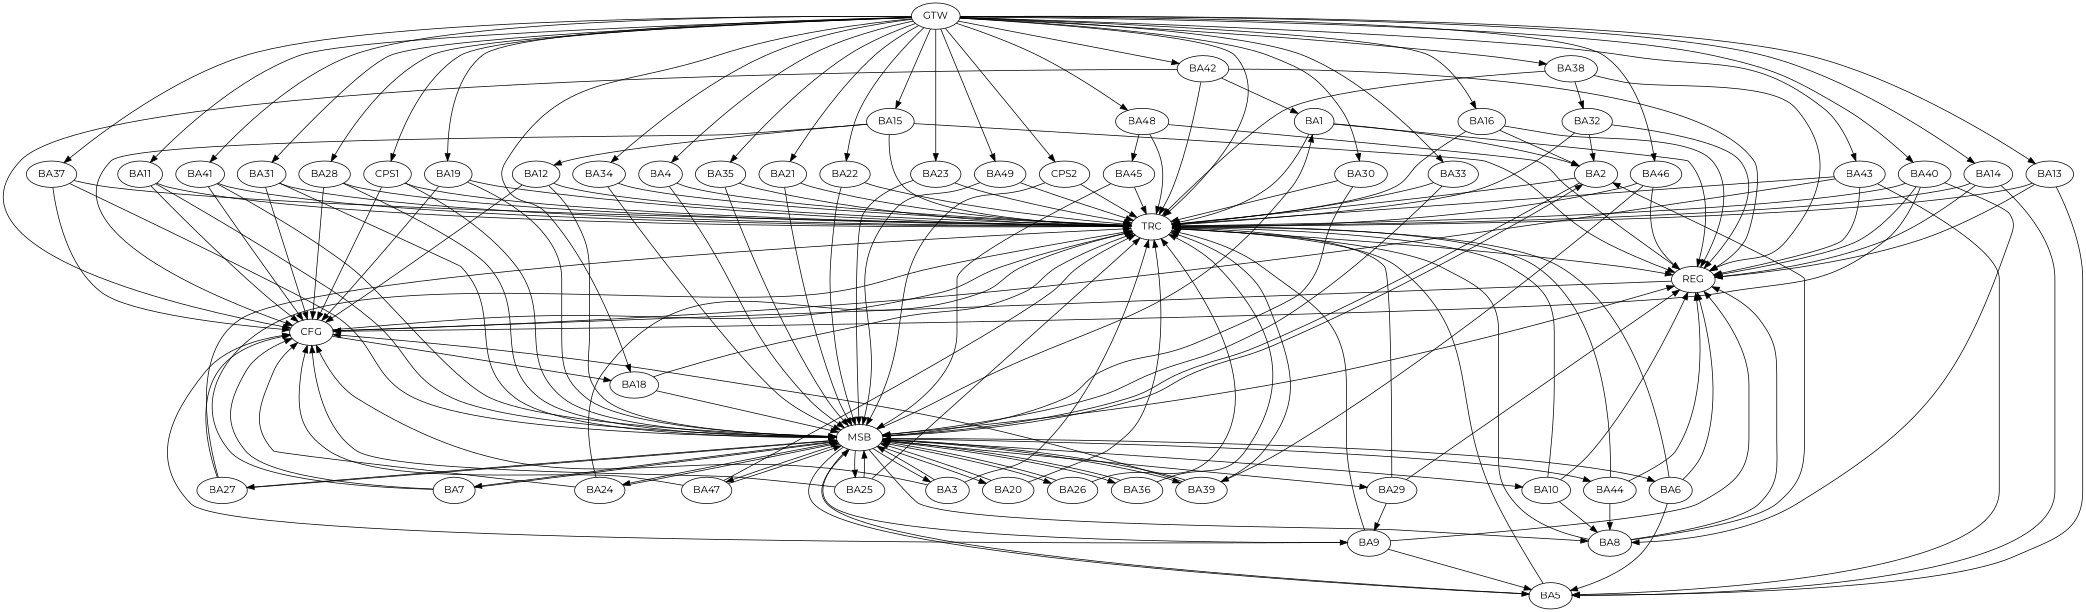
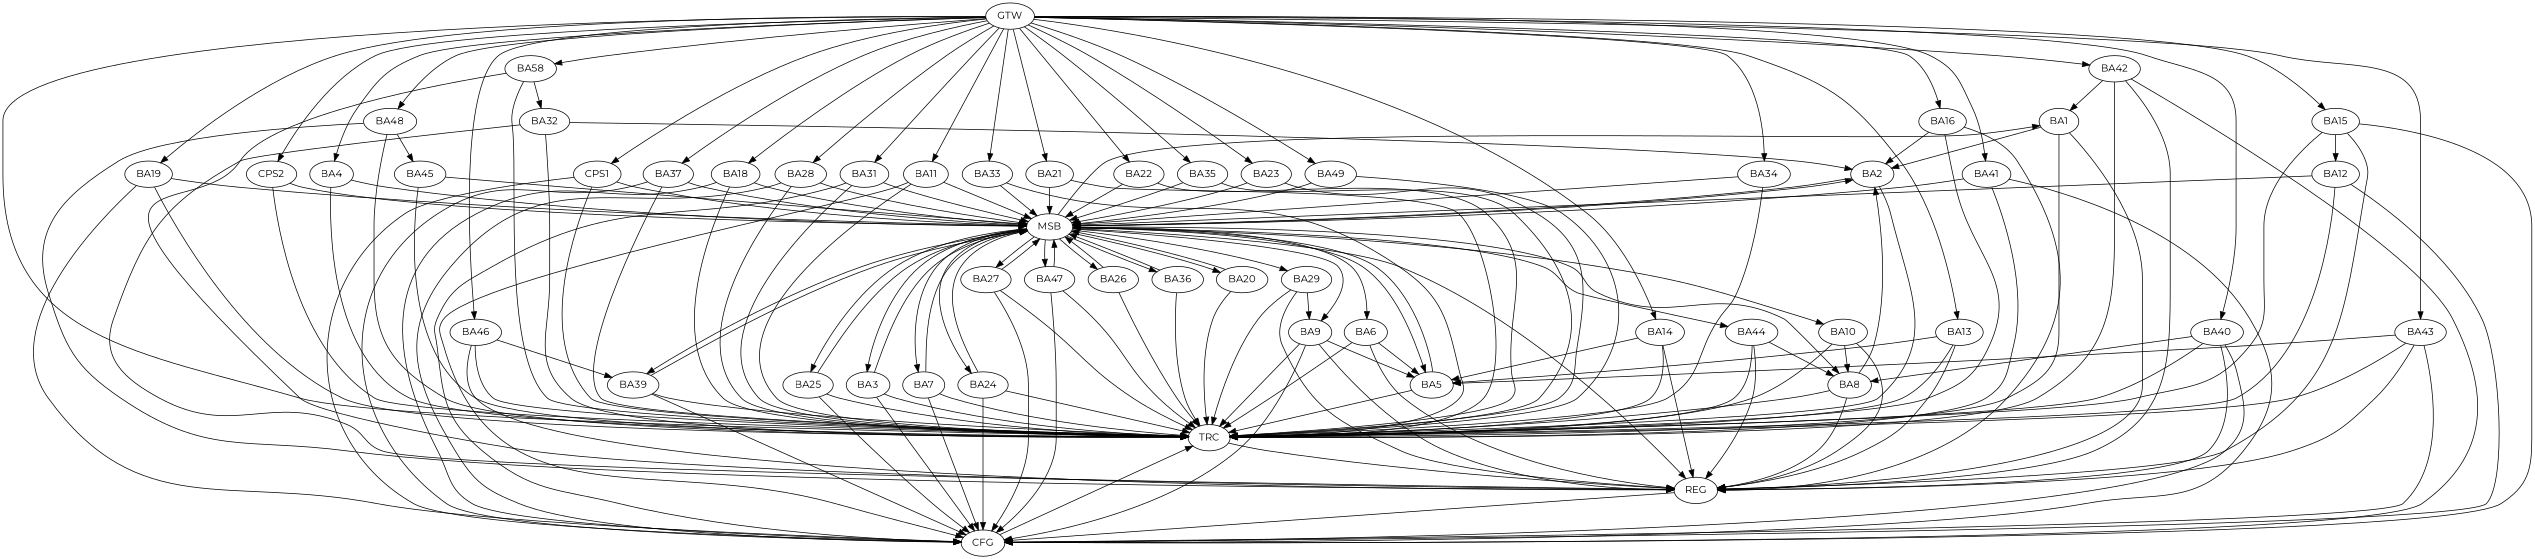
node "BA38": label "BA38" -> "BA58"
node "BA30": removed
edge "CFG" -> "BA18": reversed
